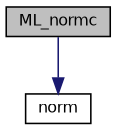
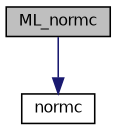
node "norm": label "norm" -> "normc"
